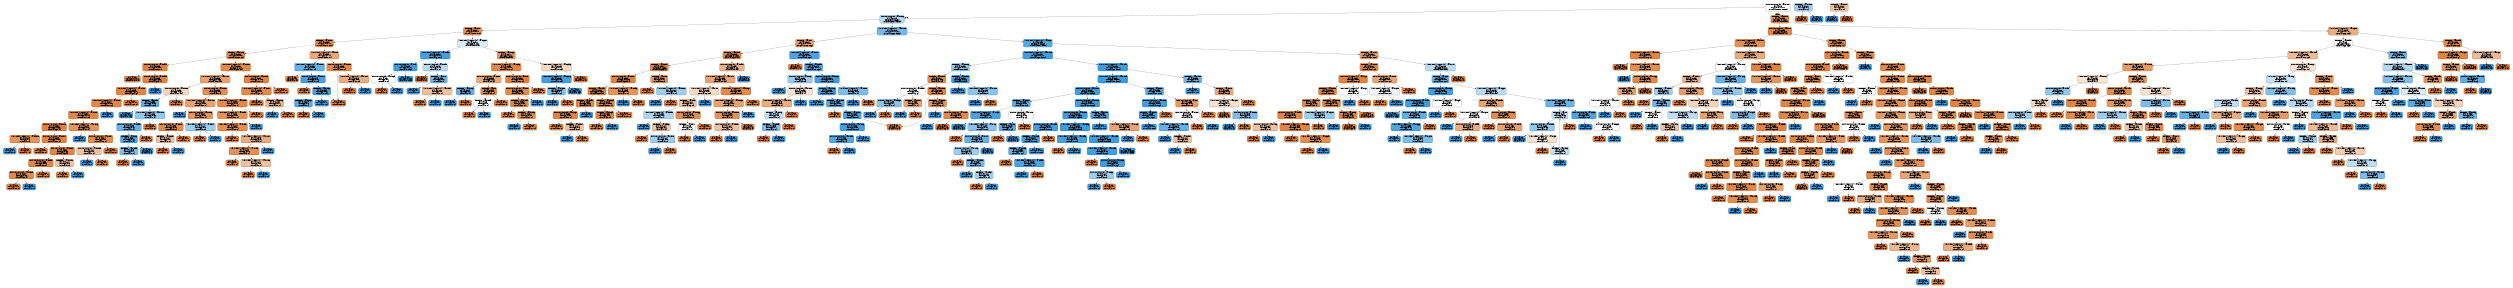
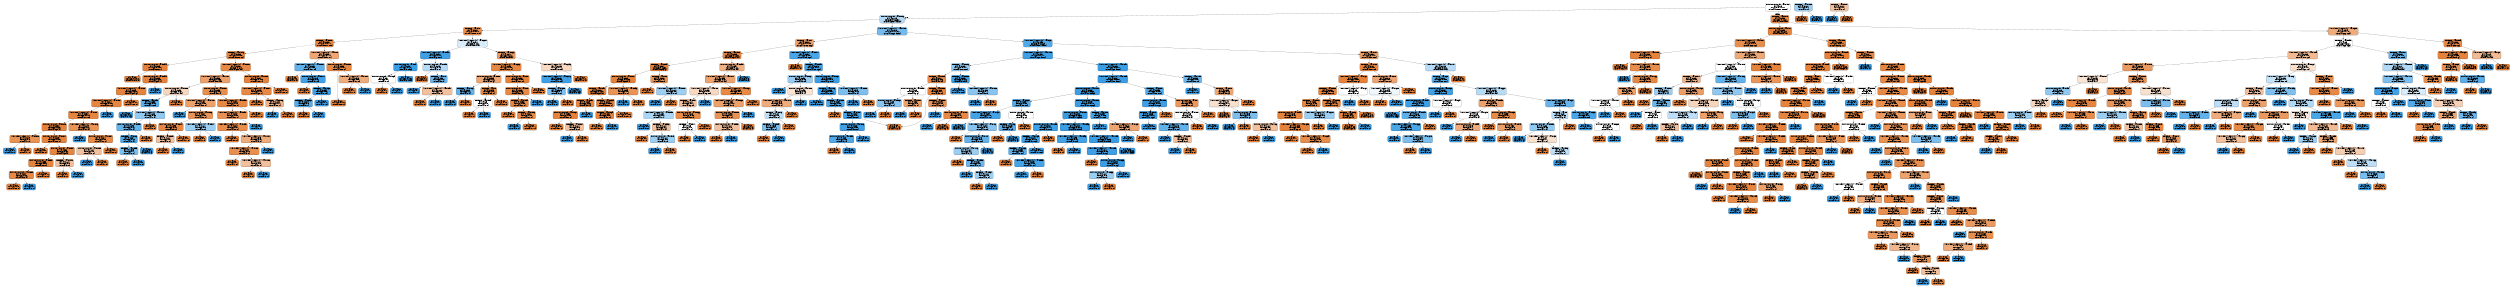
edge "RangeJDy <= 0.363 gini = 0.039 samples = 50 value = [1, 49]" -> "gini = 0.0 samples = 158 value = [158, 0]": now "RangeJDy <= 0.363 gini = 0.039 samples = 50 value = [1, 49]" -> "RangeJDy <= 0.361 gini = 0.219 samples = 8 value = [1, 7]"
